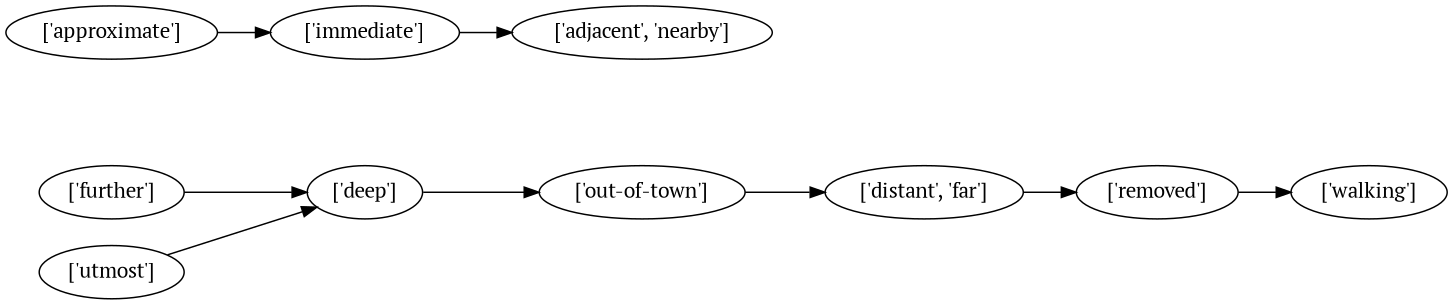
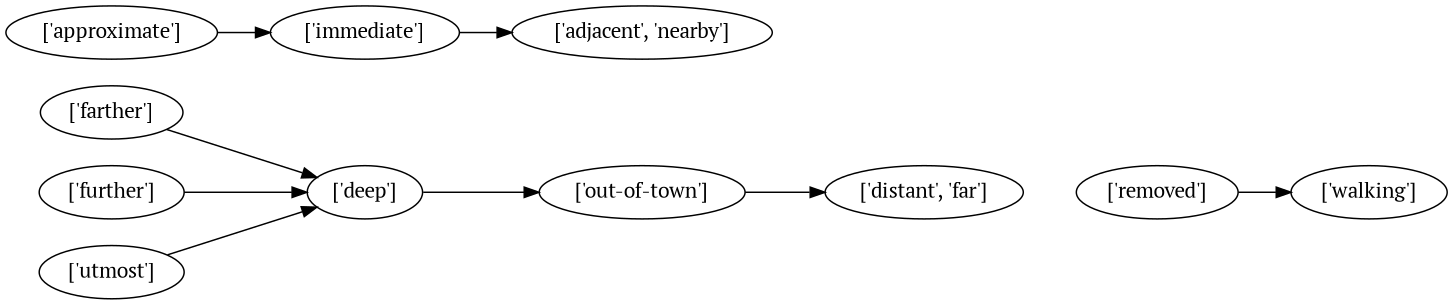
node "['farther']": added
edge "['distant', 'far']" -> "['removed']": removed
